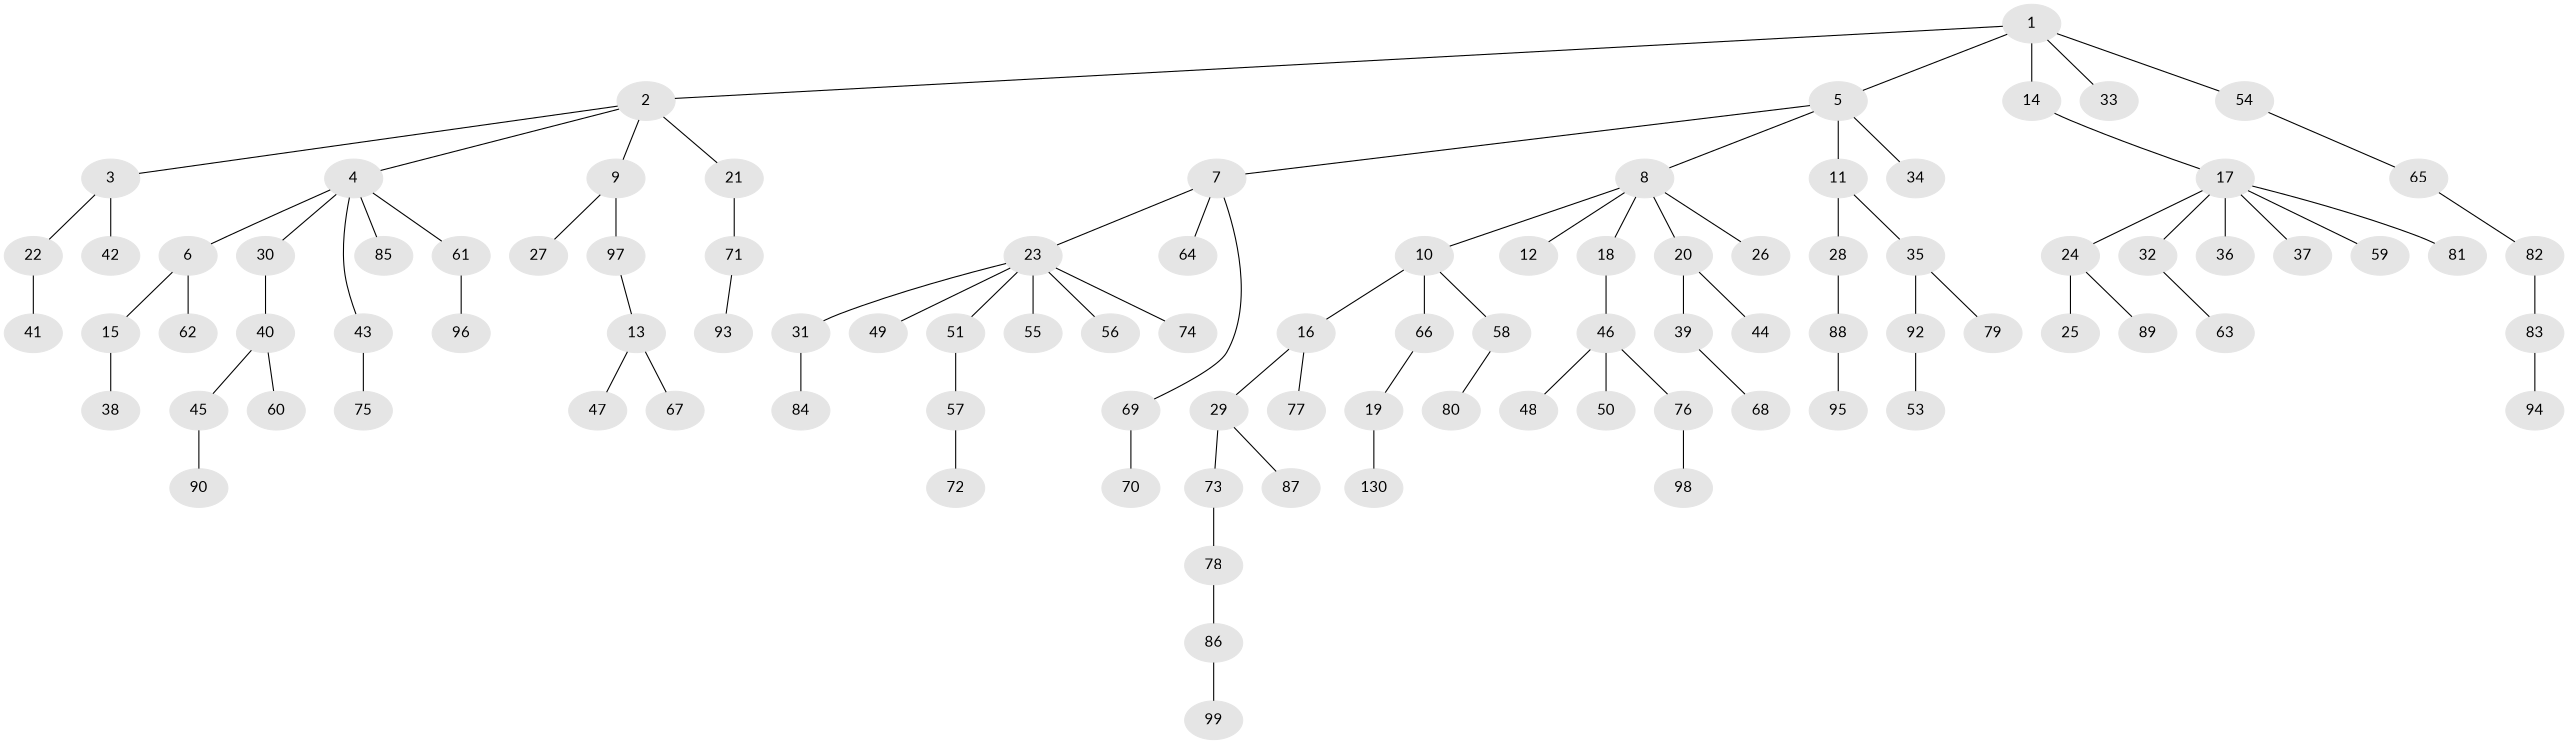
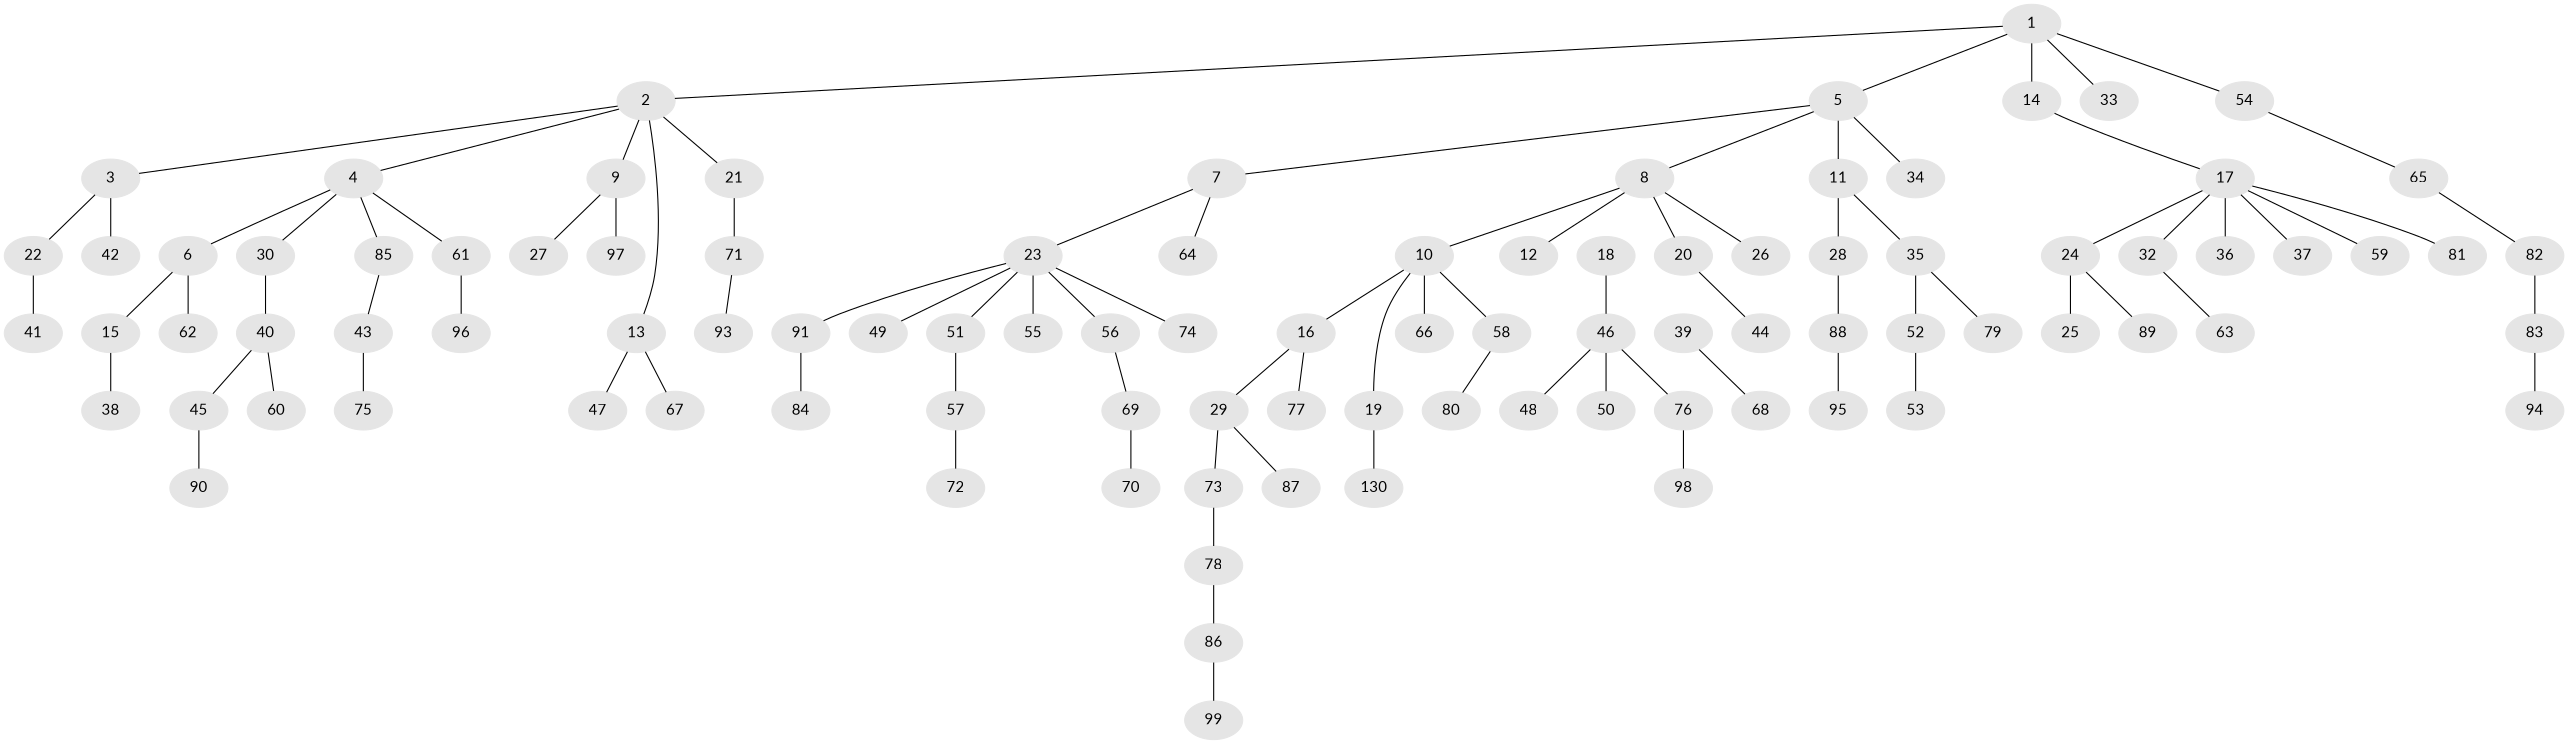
edge "8" -- "18": removed
edge "4" -- "43": now "85" -- "43"
edge "97" -- "13": now "2" -- "13"
edge "20" -- "39": removed
edge "7" -- "69": now "56" -- "69"
node "31": label "31" -> "91"
node "92": label "92" -> "52"
edge "66" -- "19": now "10" -- "19"
